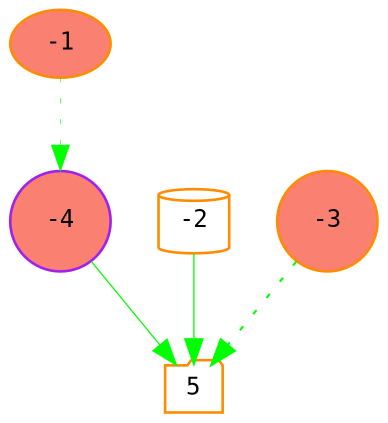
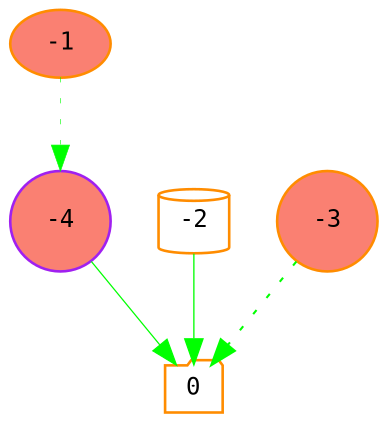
node "5": label "5" -> "0"
